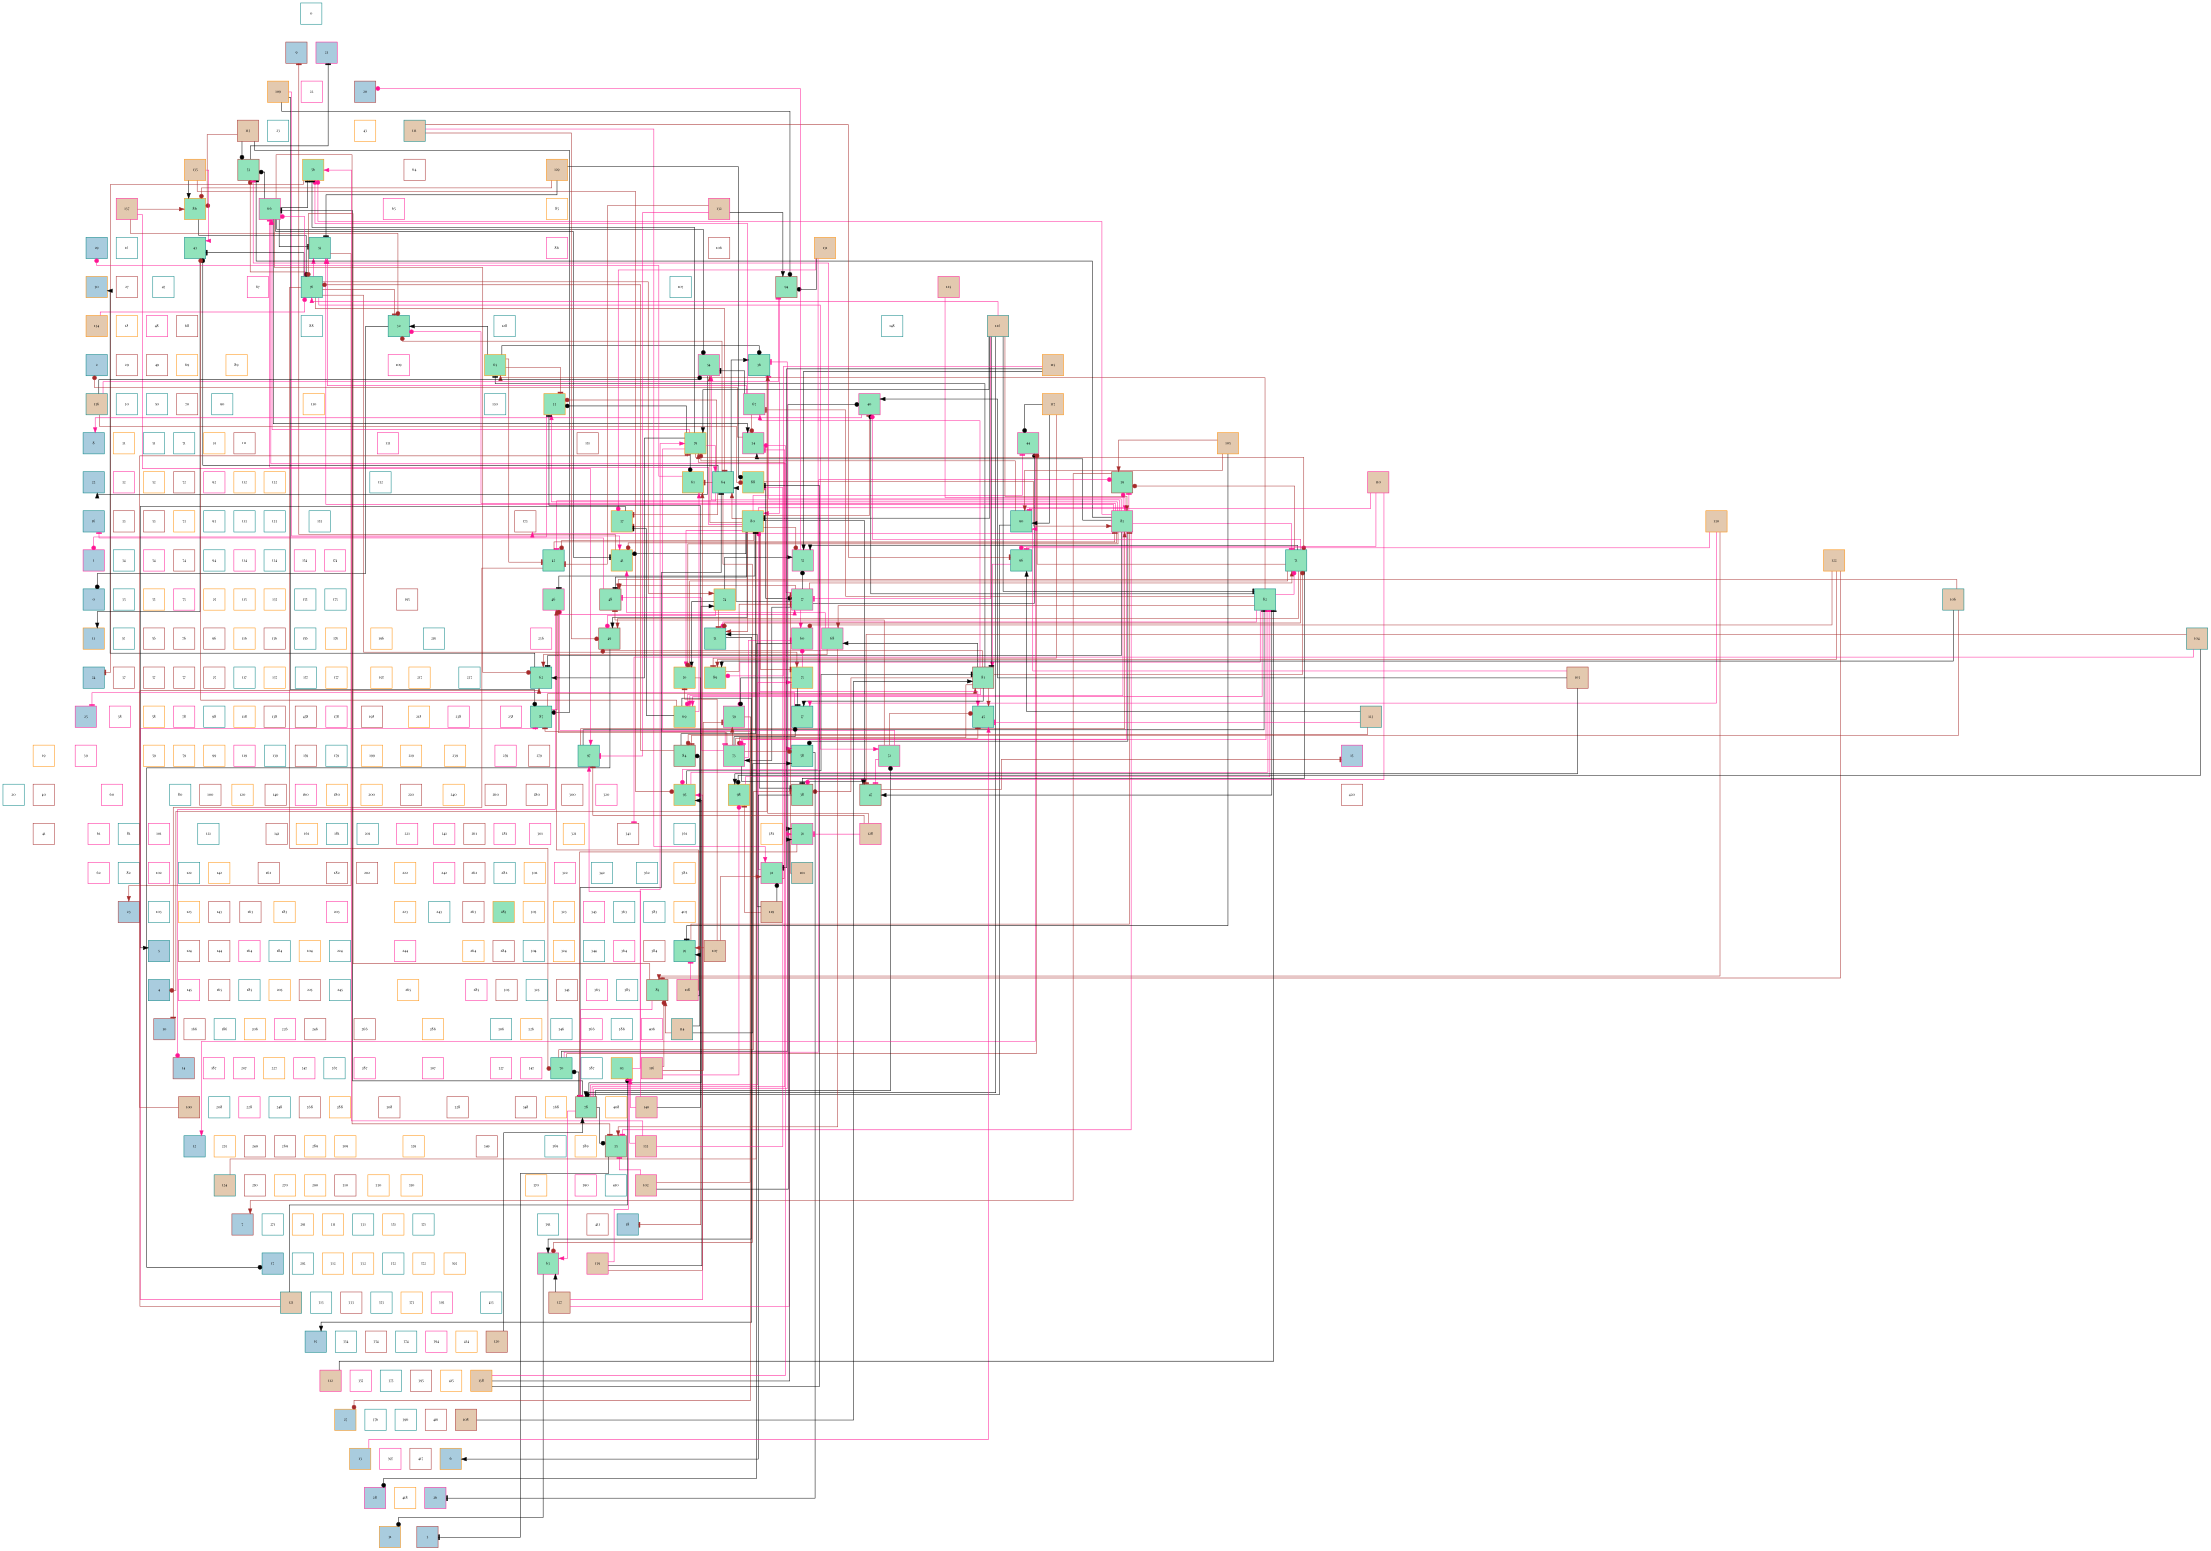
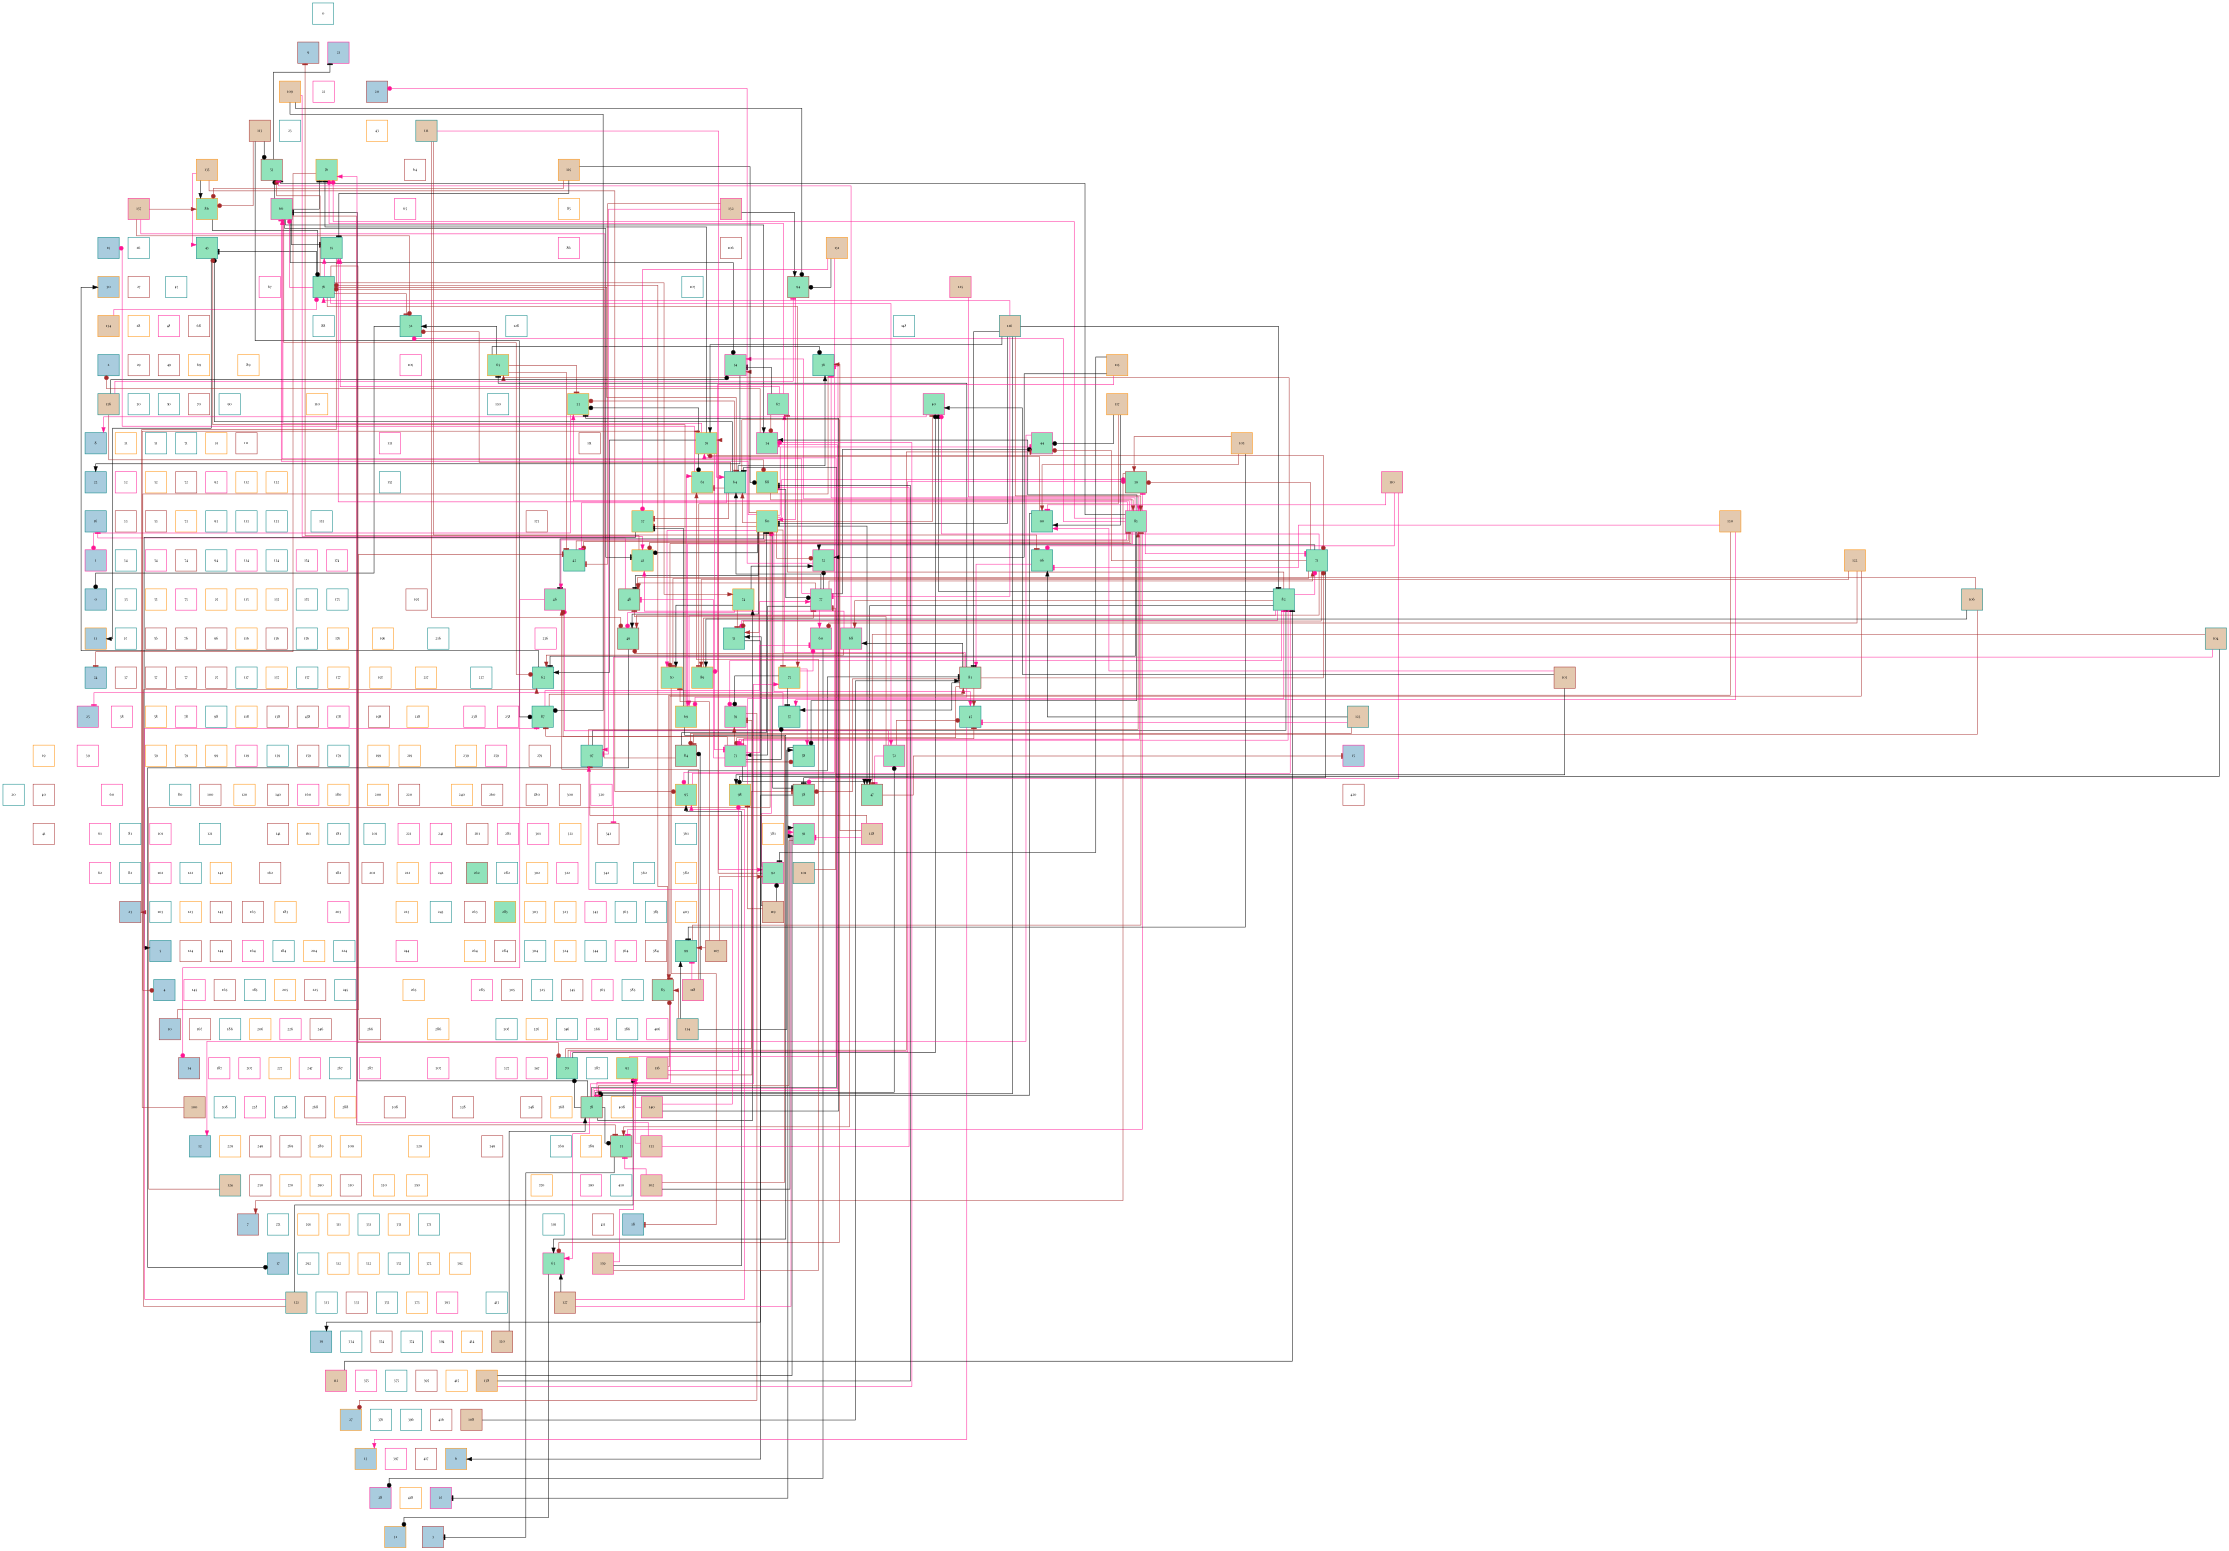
edge "83" -> "173": now "83" -> "46"
edge "42" -> "10": reversed
node "262": fillcolor #ffffff -> #91e3bb
edge "13" -> "45": reversed
